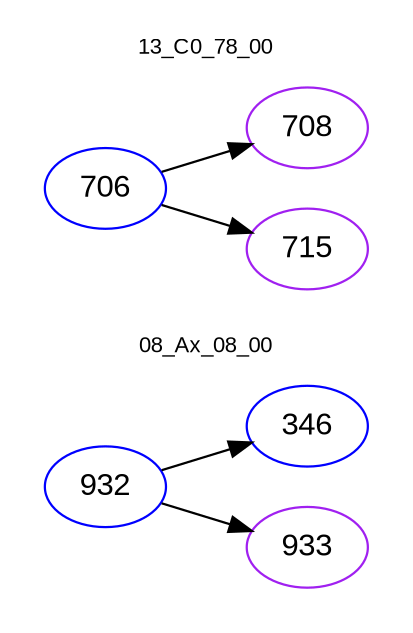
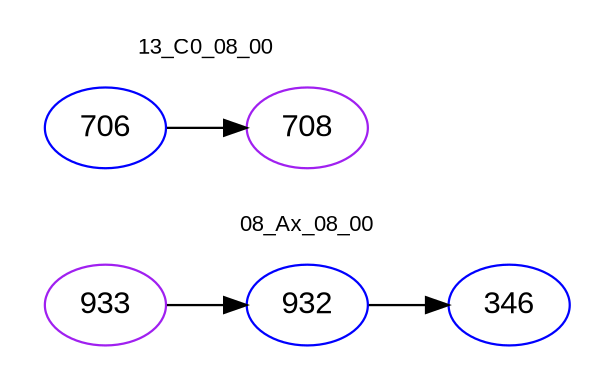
cluster "13_C0_78_00": label "13_C0_78_00" -> "13_C0_08_00"
node "715": removed
edge "932" -> "933": reversed
